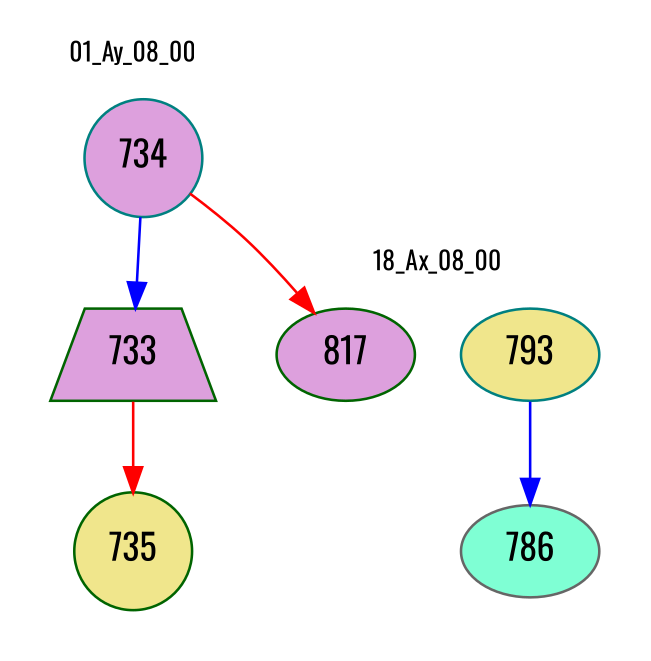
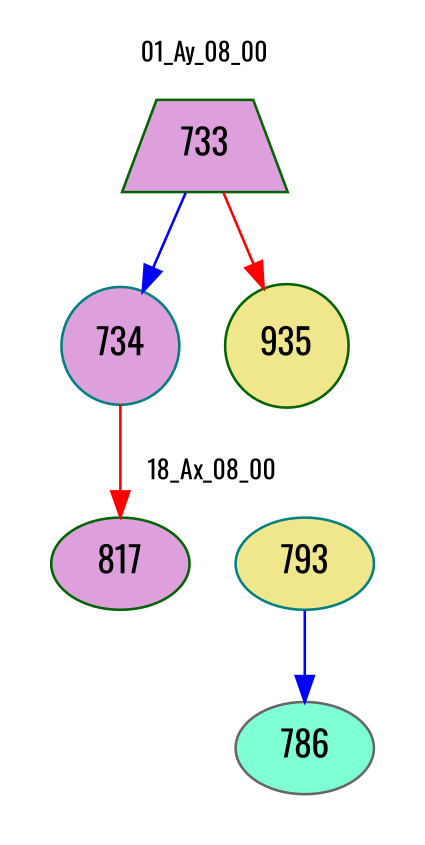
edge "734" -> "733": reversed
node "735": label "735" -> "935"
